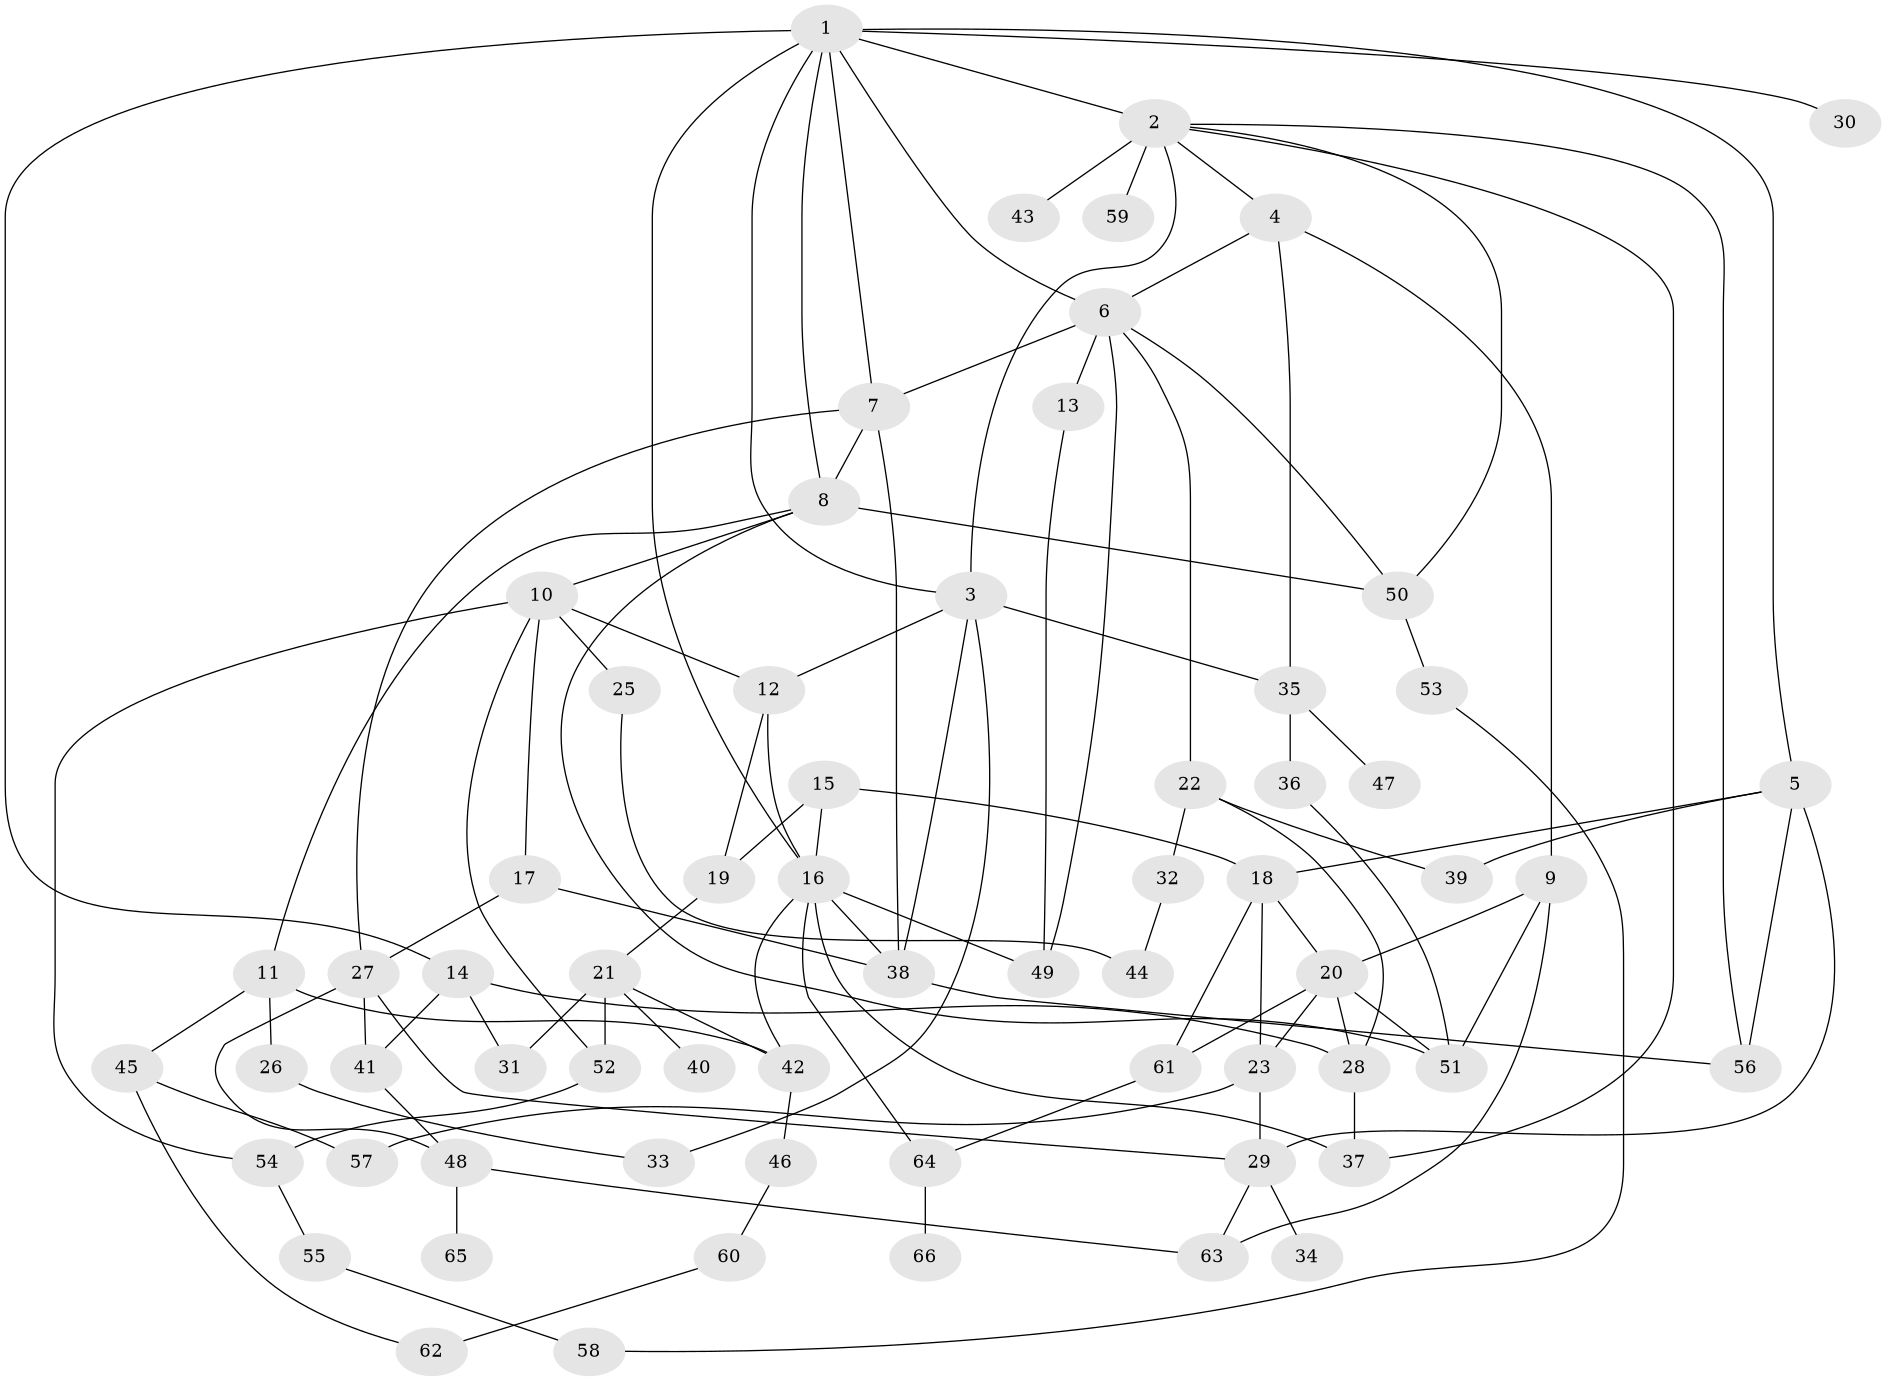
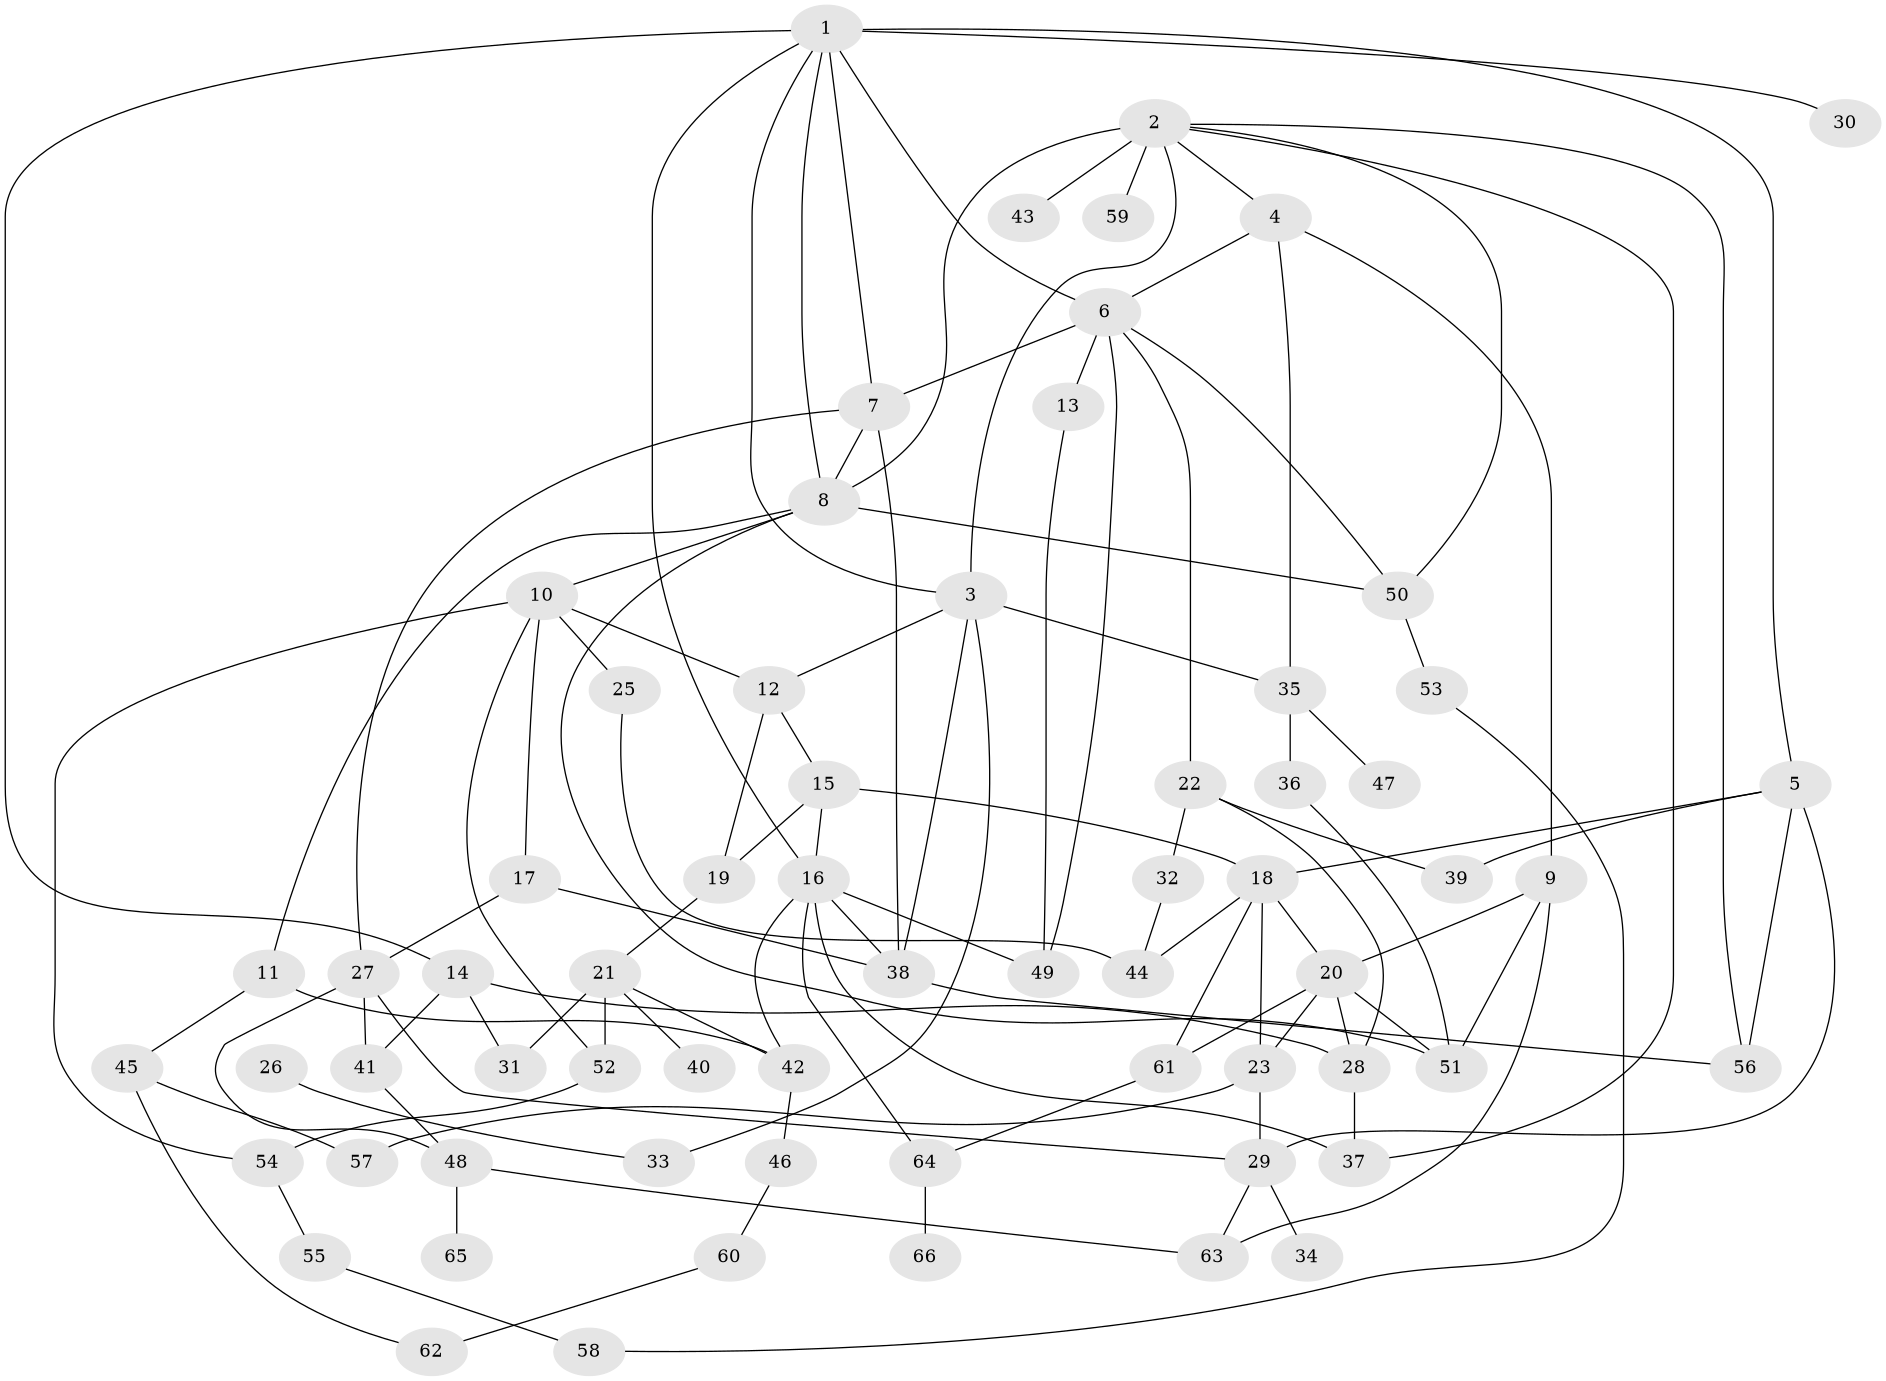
edge "1" -- "2": now "8" -- "2"
edge "12" -- "16": now "12" -- "15"
edge "18" -- "44": added
edge "11" -- "26": removed
